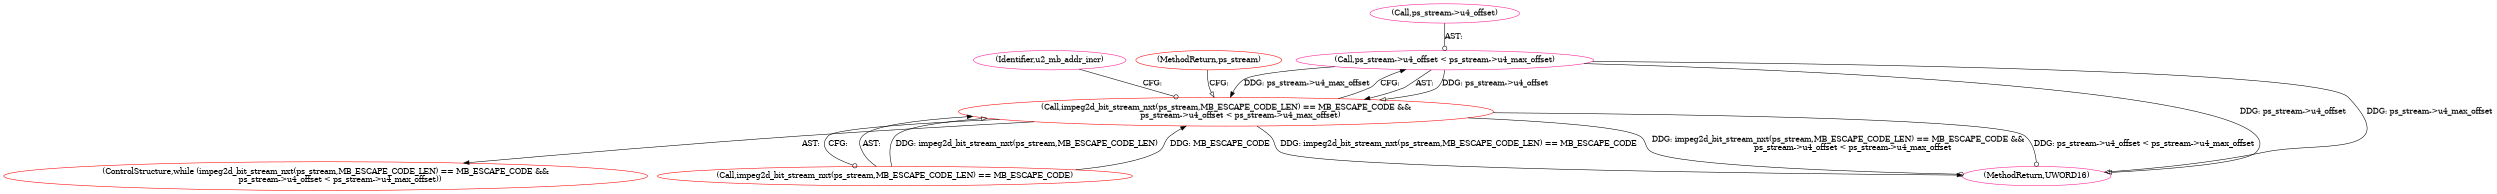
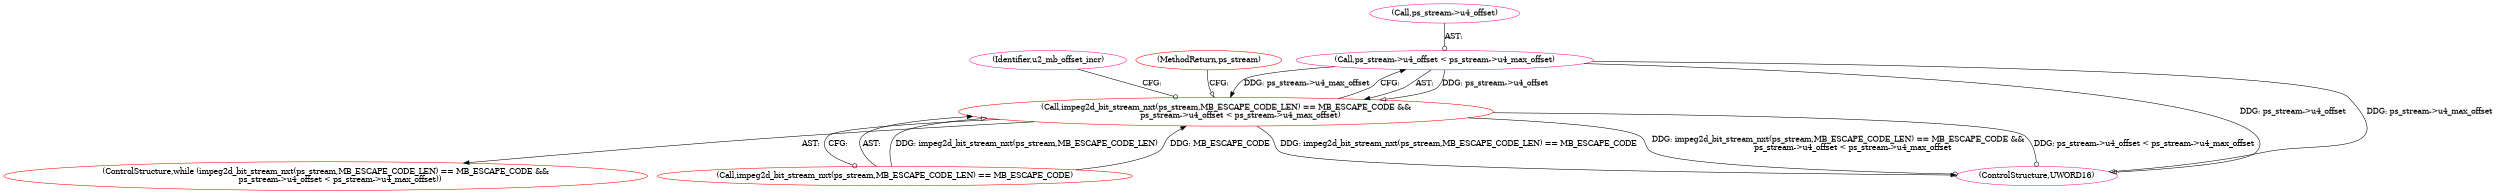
node "(Identifier,u2_mb_addr_incr)": label "(Identifier,u2_mb_addr_incr)" -> "(Identifier,u2_mb_offset_incr)"
node "(MethodReturn,UWORD16)": label "(MethodReturn,UWORD16)" -> "(ControlStructure,UWORD16)"
